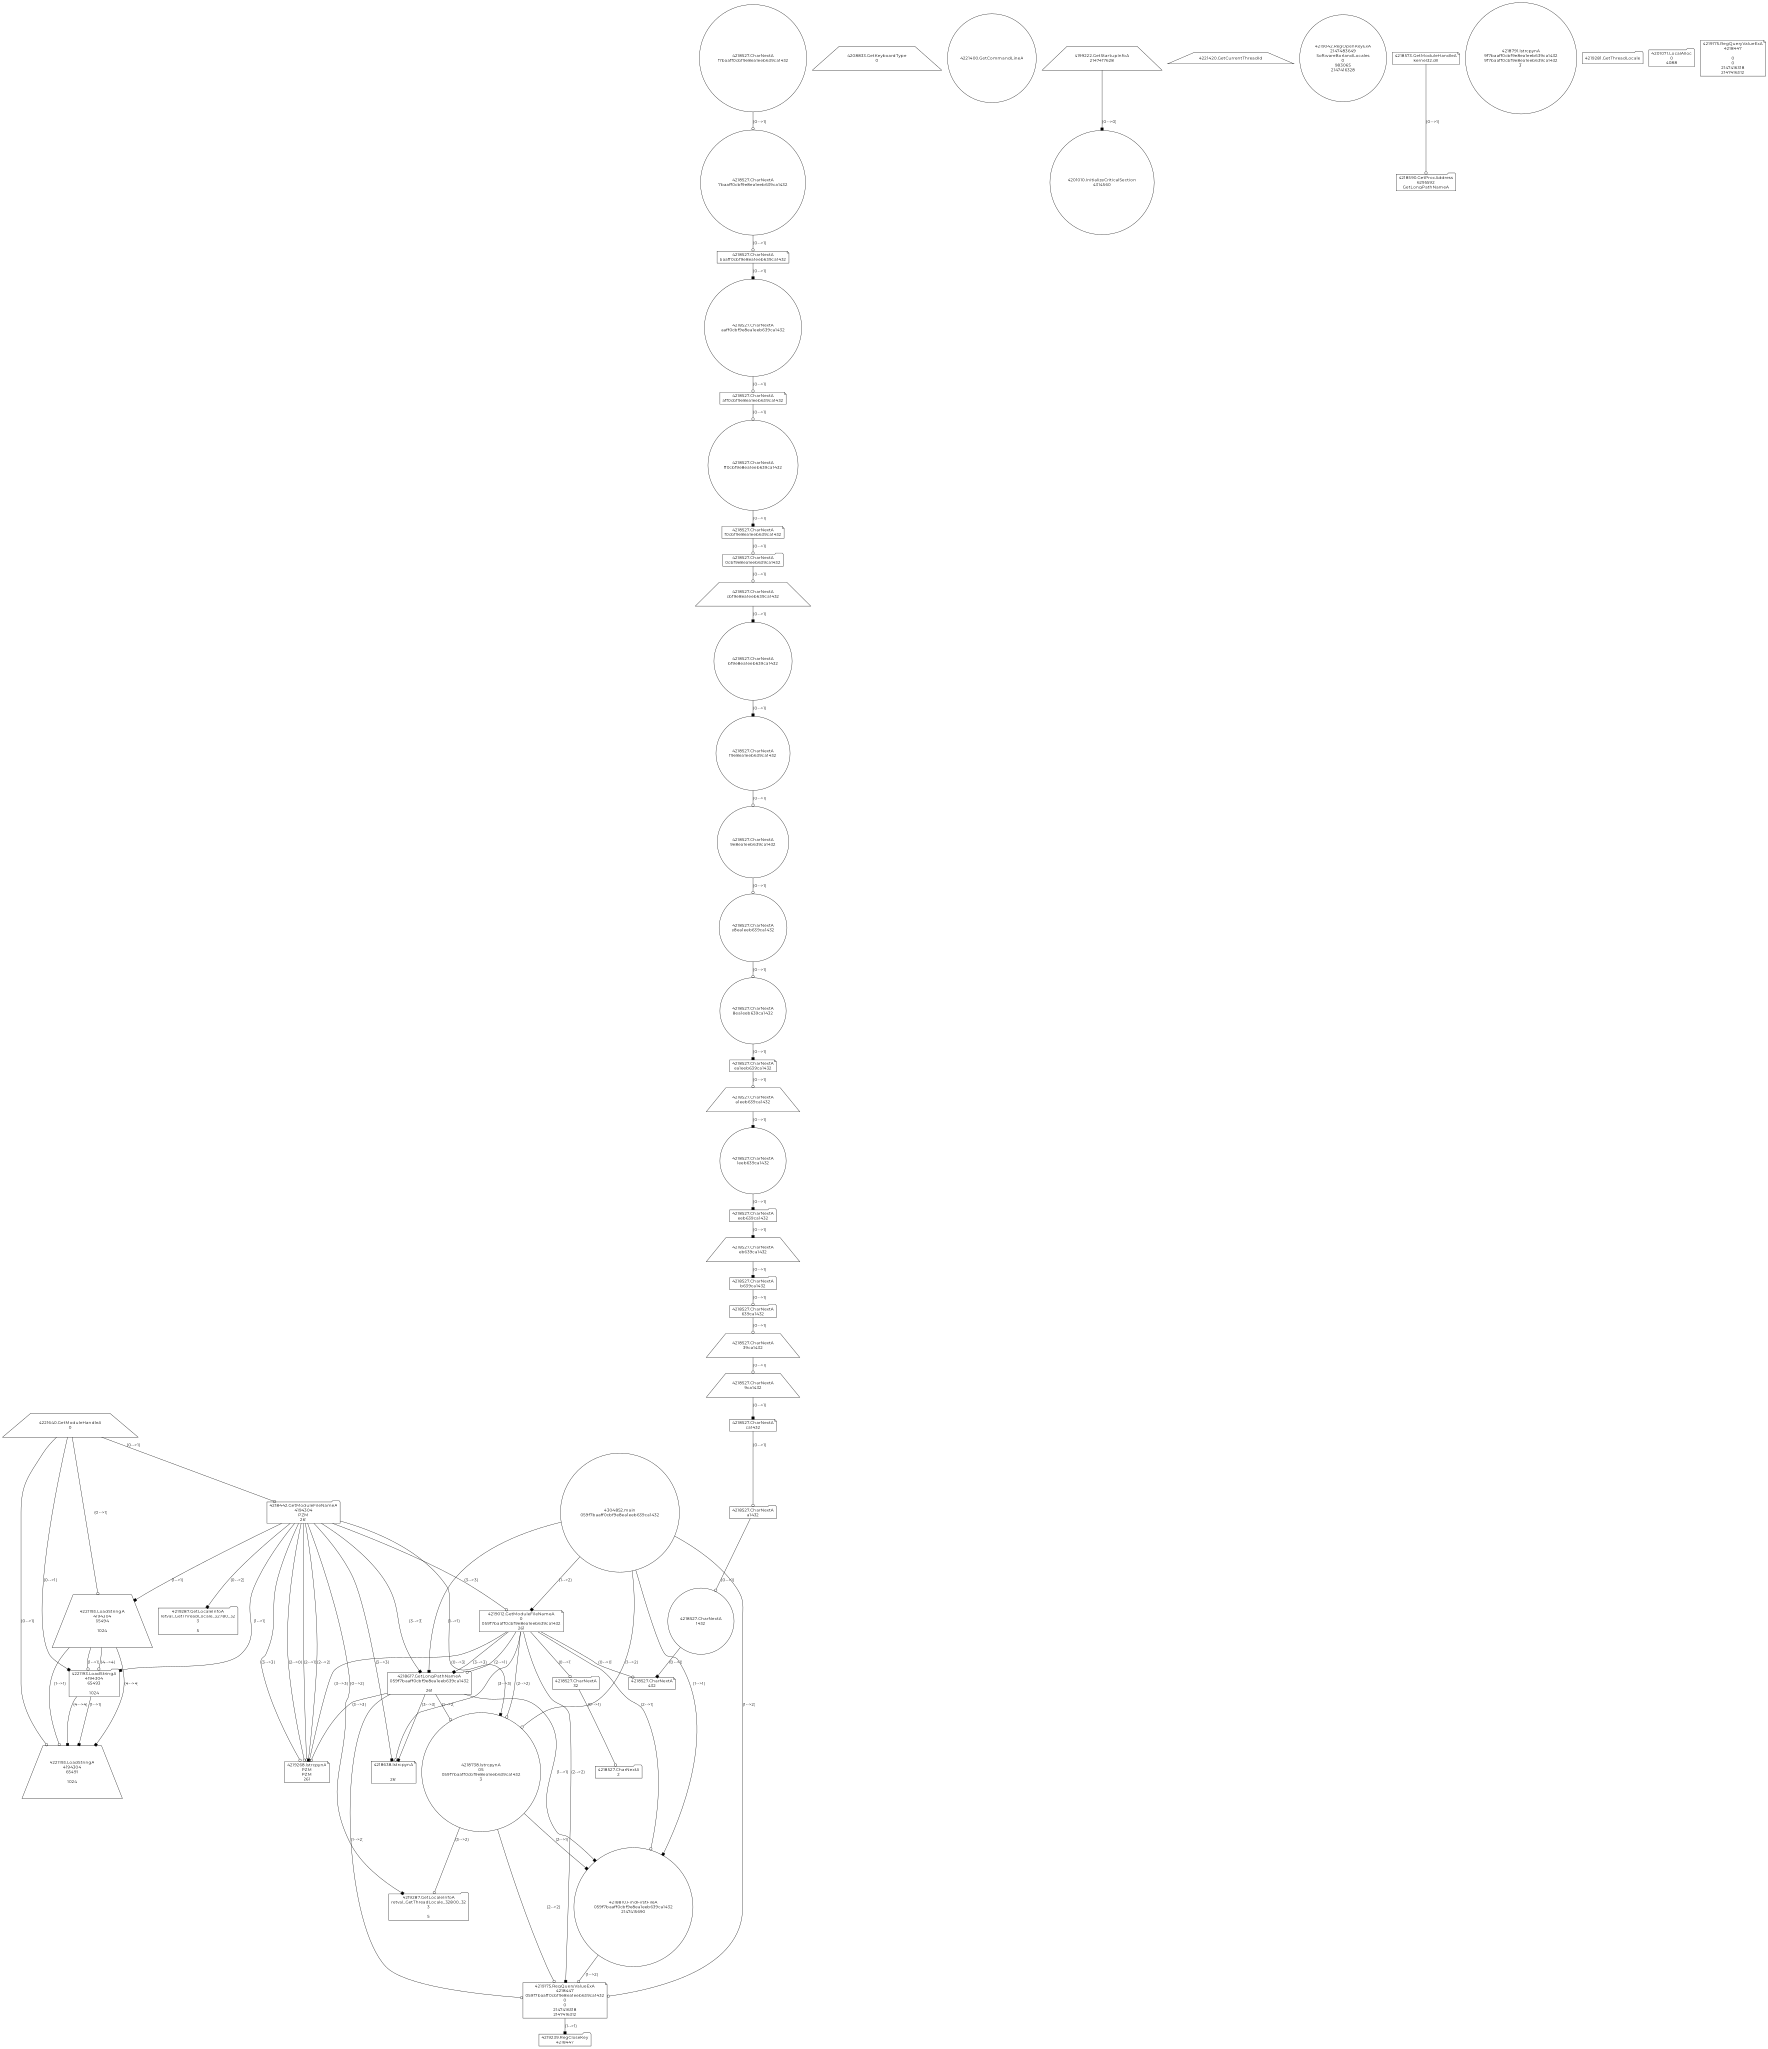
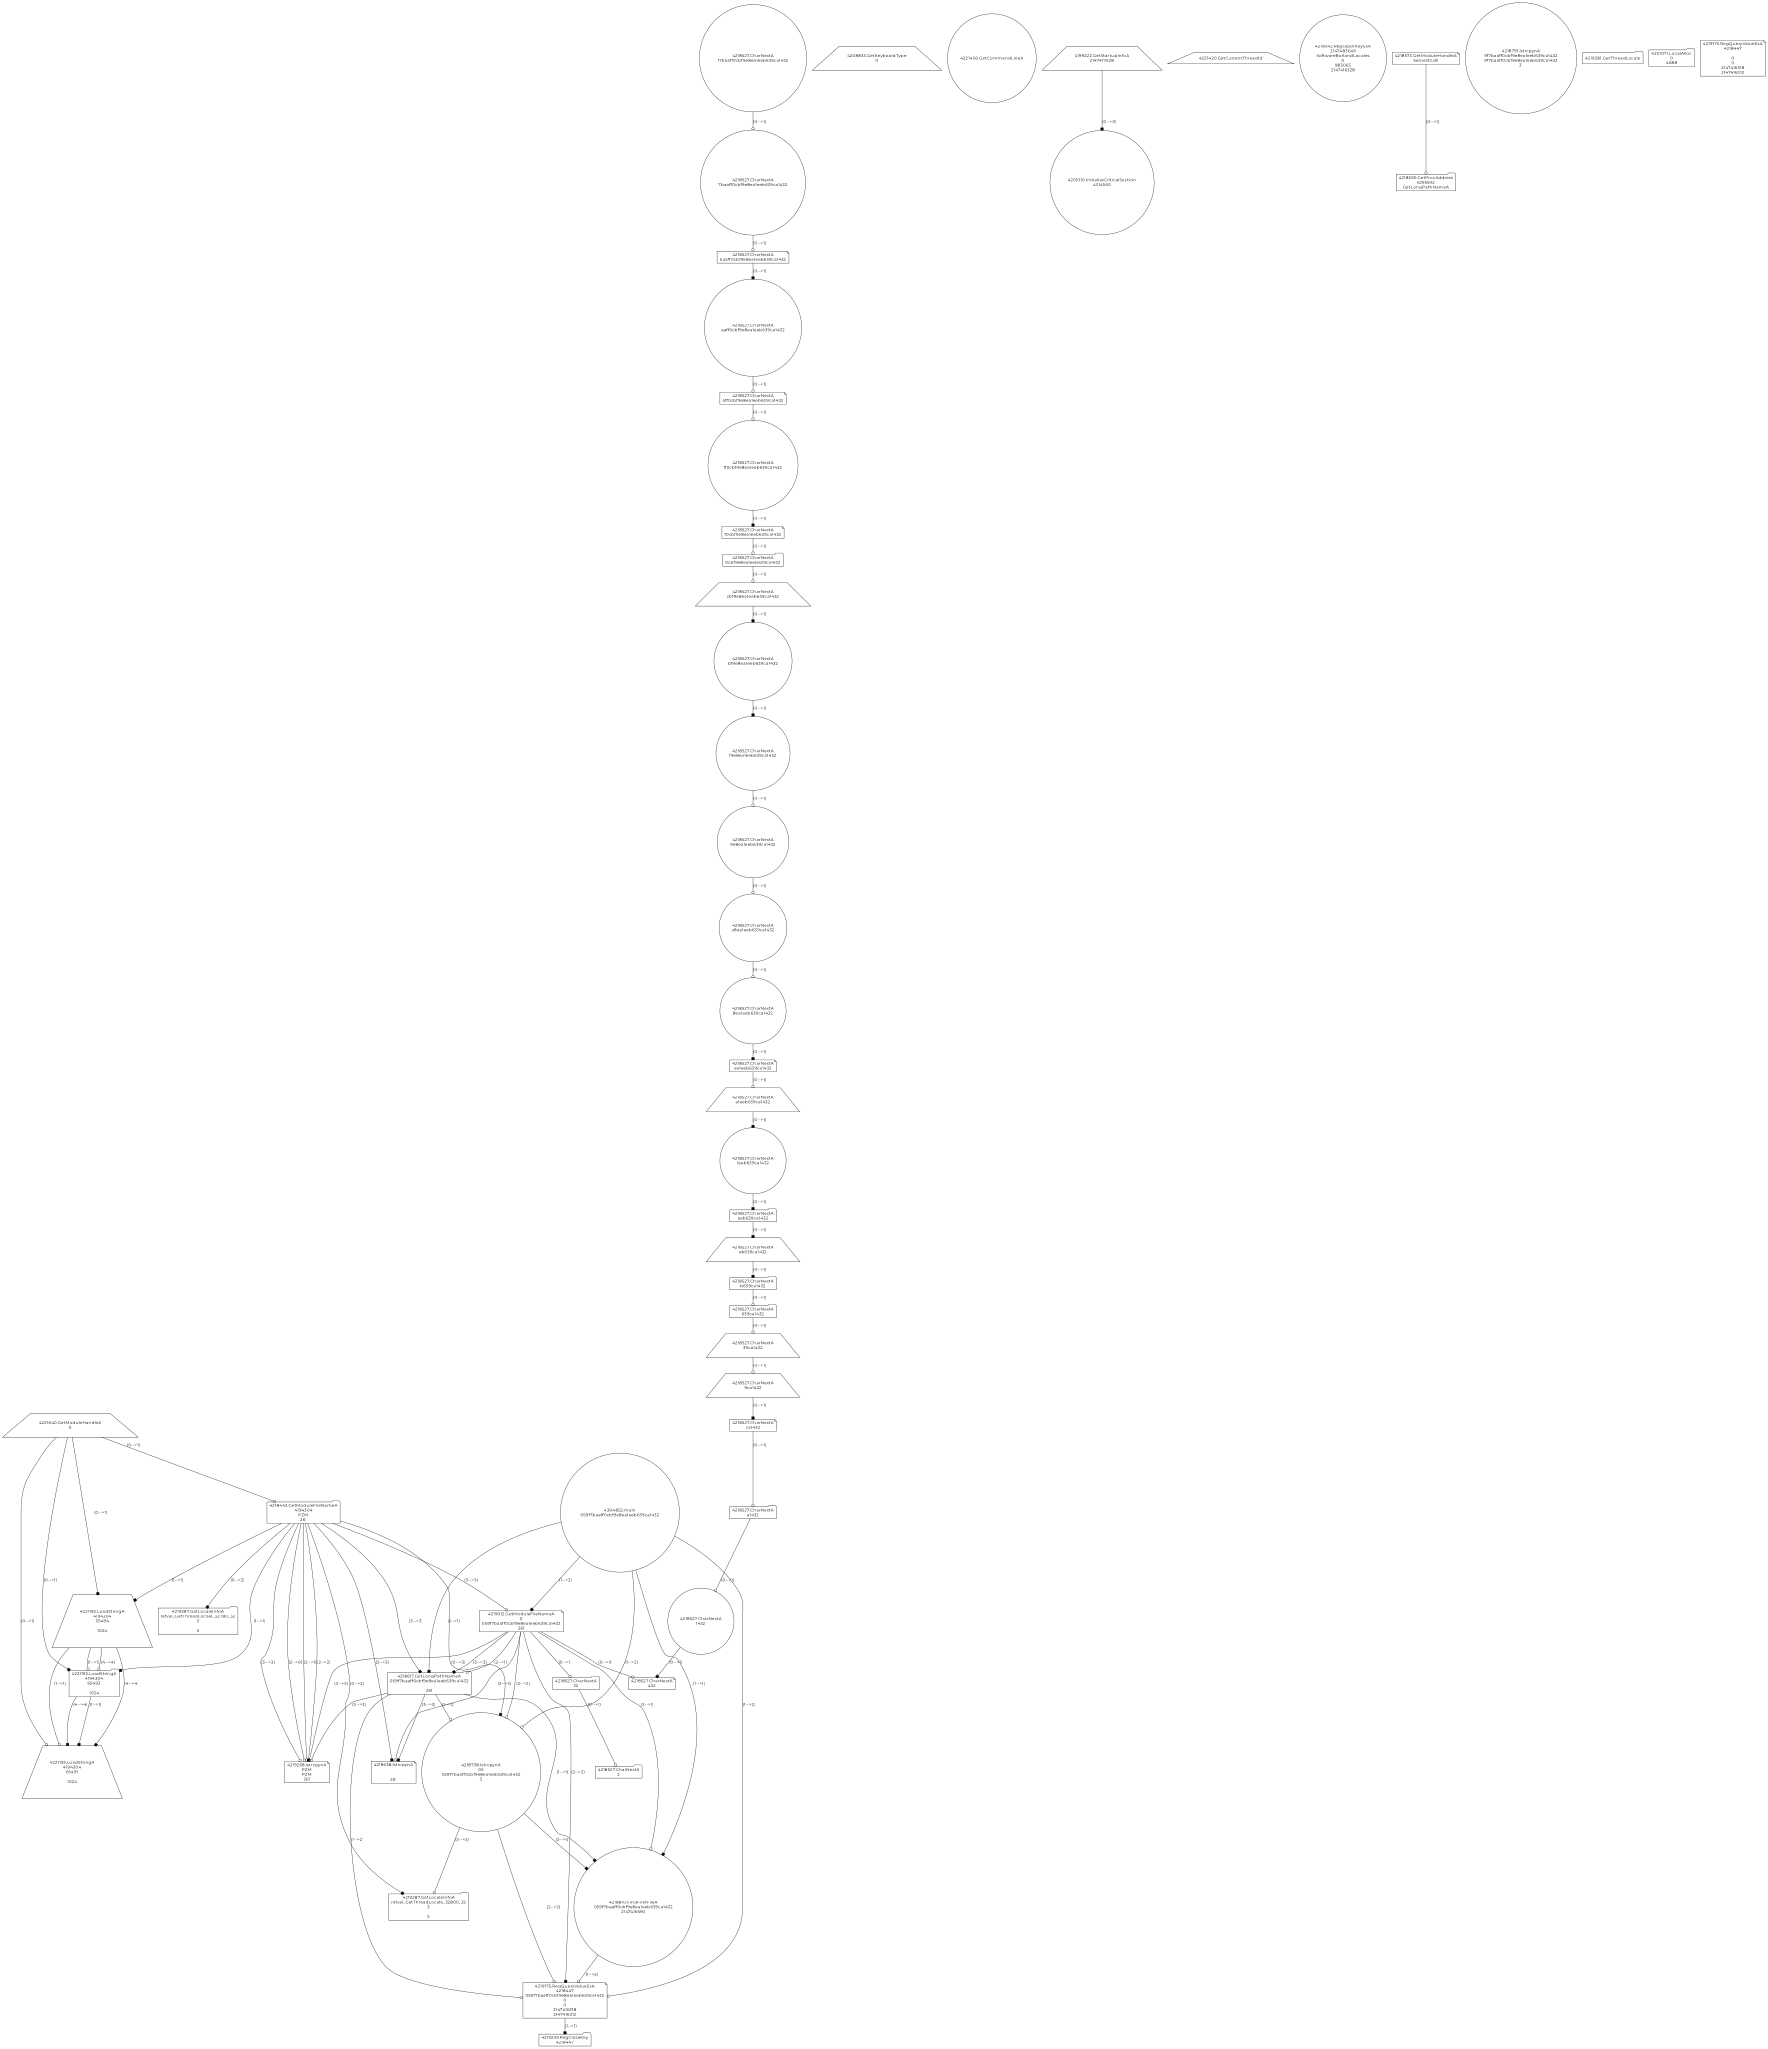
edge "4221640.GetModuleHandleA 0" -> "4221193.LoadStringA 4194304 65494 1024": arrowhead odot -> box
